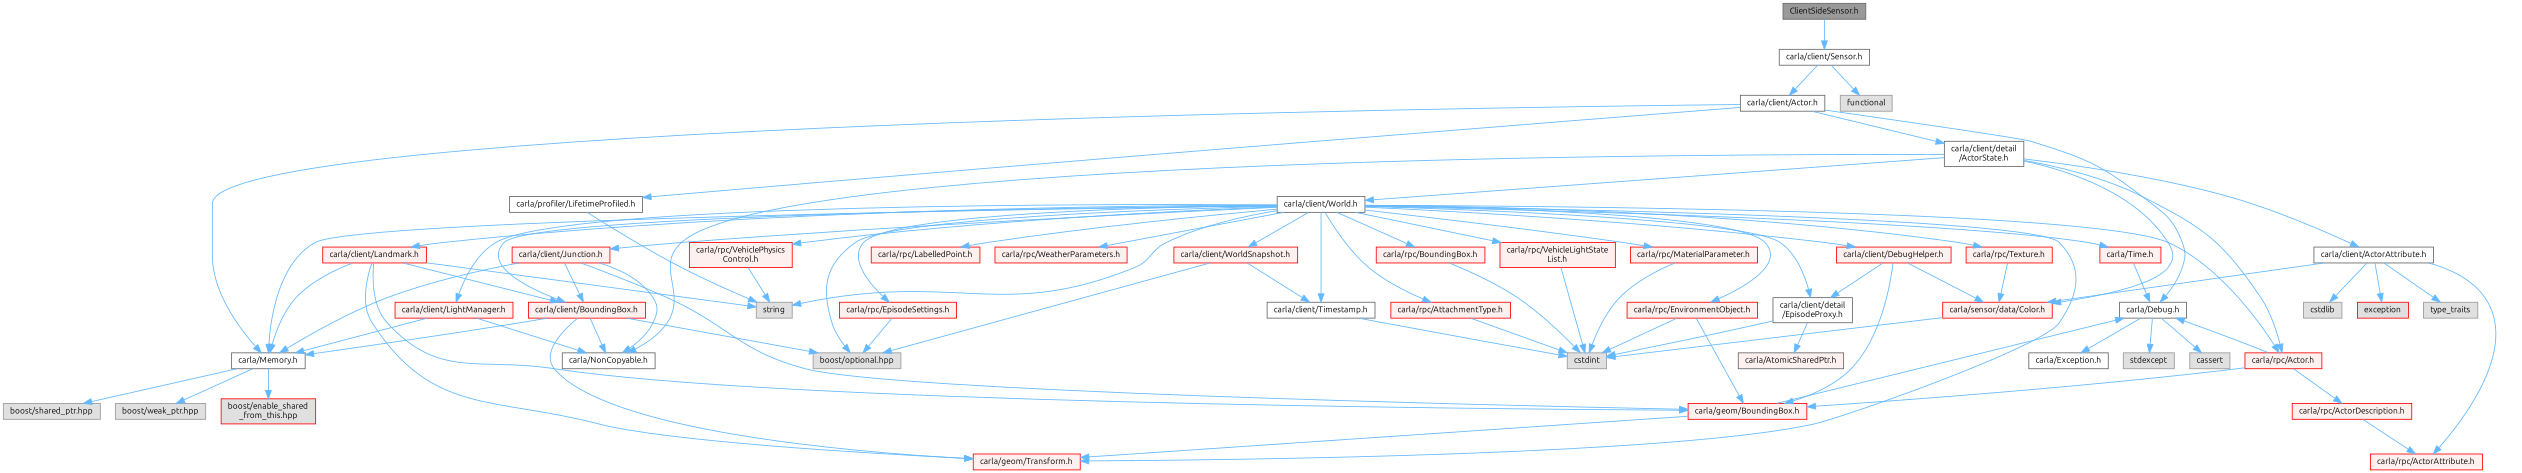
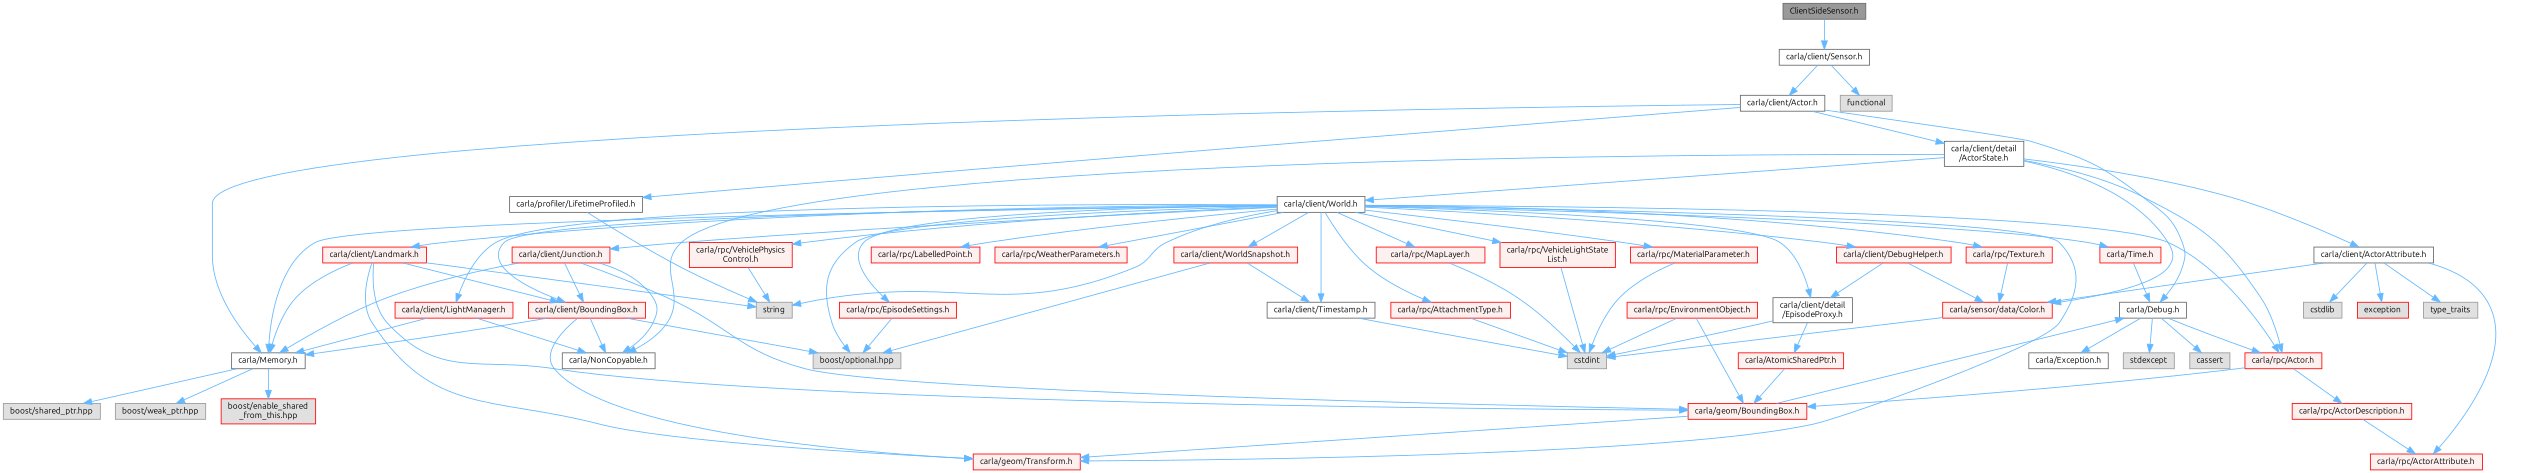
edge "carla/client/World.h" -> "carla/rpc/EnvironmentObject.h": removed
node "carla/rpc/BoundingBox.h": label "carla/rpc/BoundingBox.h" -> "carla/rpc/MapLayer.h"
edge "carla/rpc/Actor.h" -> "carla/Debug.h": reversed
edge "carla/client/DebugHelper.h" -> "carla/geom/BoundingBox.h": now "carla/AtomicSharedPtr.h" -> "carla/geom/BoundingBox.h"
node "carla/AtomicSharedPtr.h": color grey40 -> red
